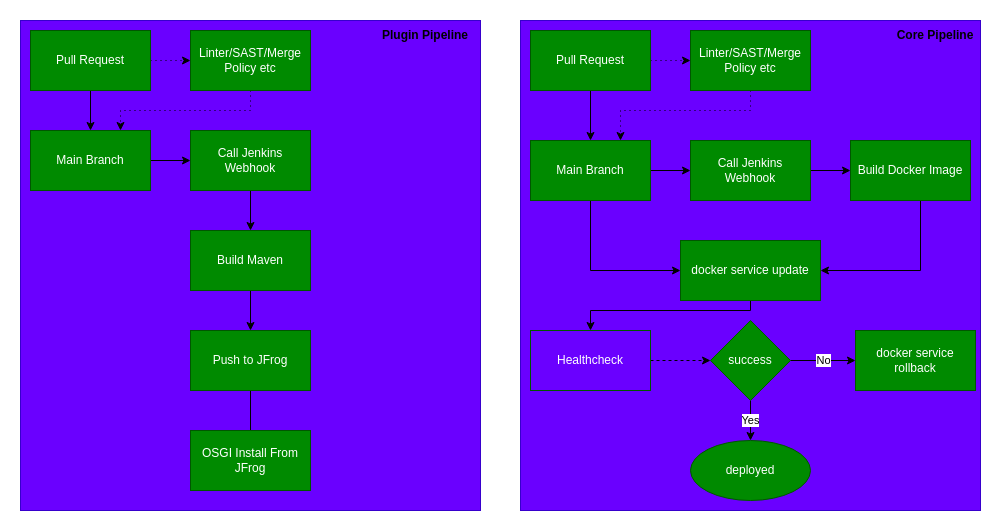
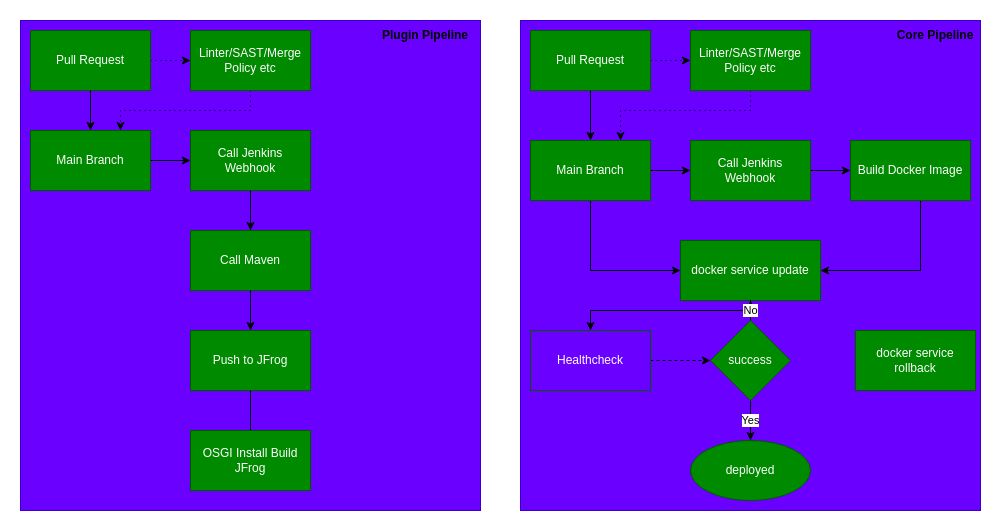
node "Build Maven": label "Build Maven" -> "Call Maven"
edge "success" -> "docker service rollback": now "success" -> "docker service update"
node "OSGI Install From JFrog": label "OSGI Install From JFrog" -> "OSGI Install Build JFrog"
